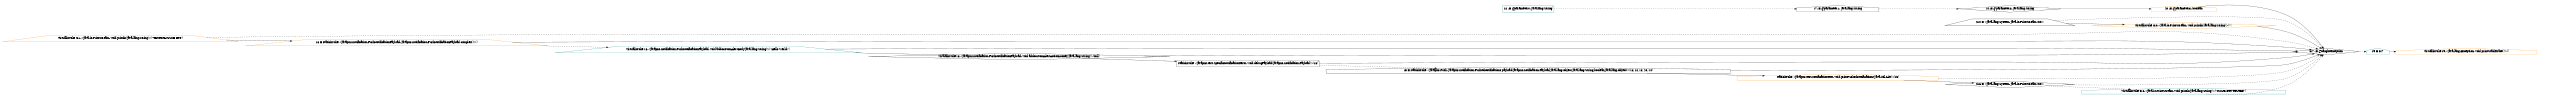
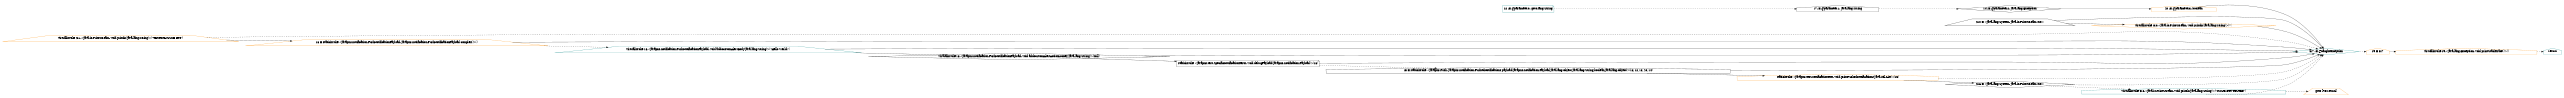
node "r2 := @parameter0: java.lang.String": label "r2 := @parameter0: java.lang.String" -> "r2 := @parameter0: goto.lang.String"
node "r4 := @parameter2: java.lang.String": label "r4 := @parameter2: java.lang.String" -> "r4 := @parameter2: java.lang.Exception"
edge "$r0 = <java.lang.System: java.io.PrintStream out>" -> "$r7 := @caughtexception": style dashed -> solid
node "$r7 := @caughtexception": color black -> teal
node "r9 = $r7": color teal -> darkorange
node "return": added
node "goto [?= return]": added
